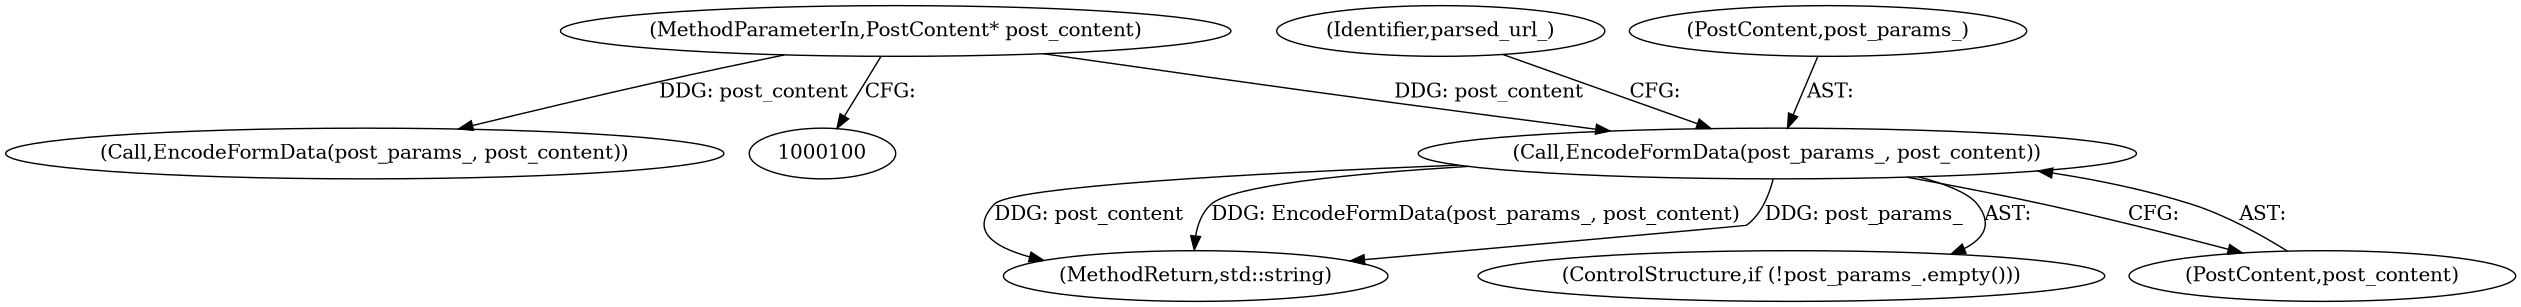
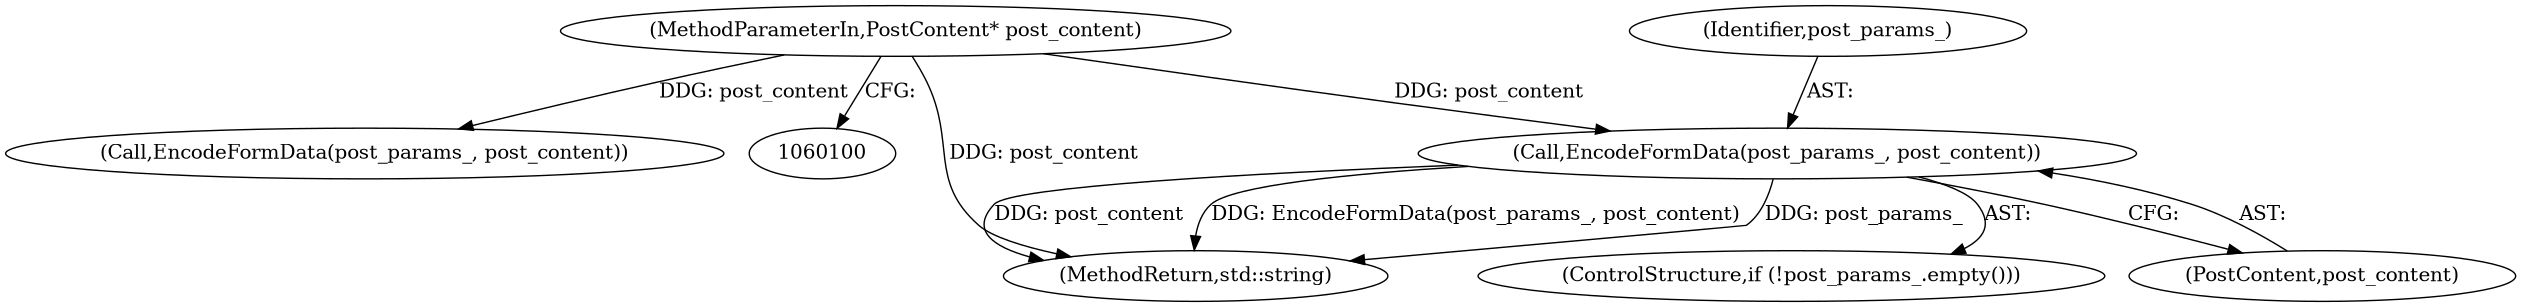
node "(Identifier,parsed_url_)": removed
node "(PostContent,post_params_)": label "(PostContent,post_params_)" -> "(Identifier,post_params_)"
node "1000100": label "1000100" -> "1060100"
edge "(MethodParameterIn,PostContent* post_content)" -> "(MethodReturn,std::string)": added, label "DDG: post_content"
